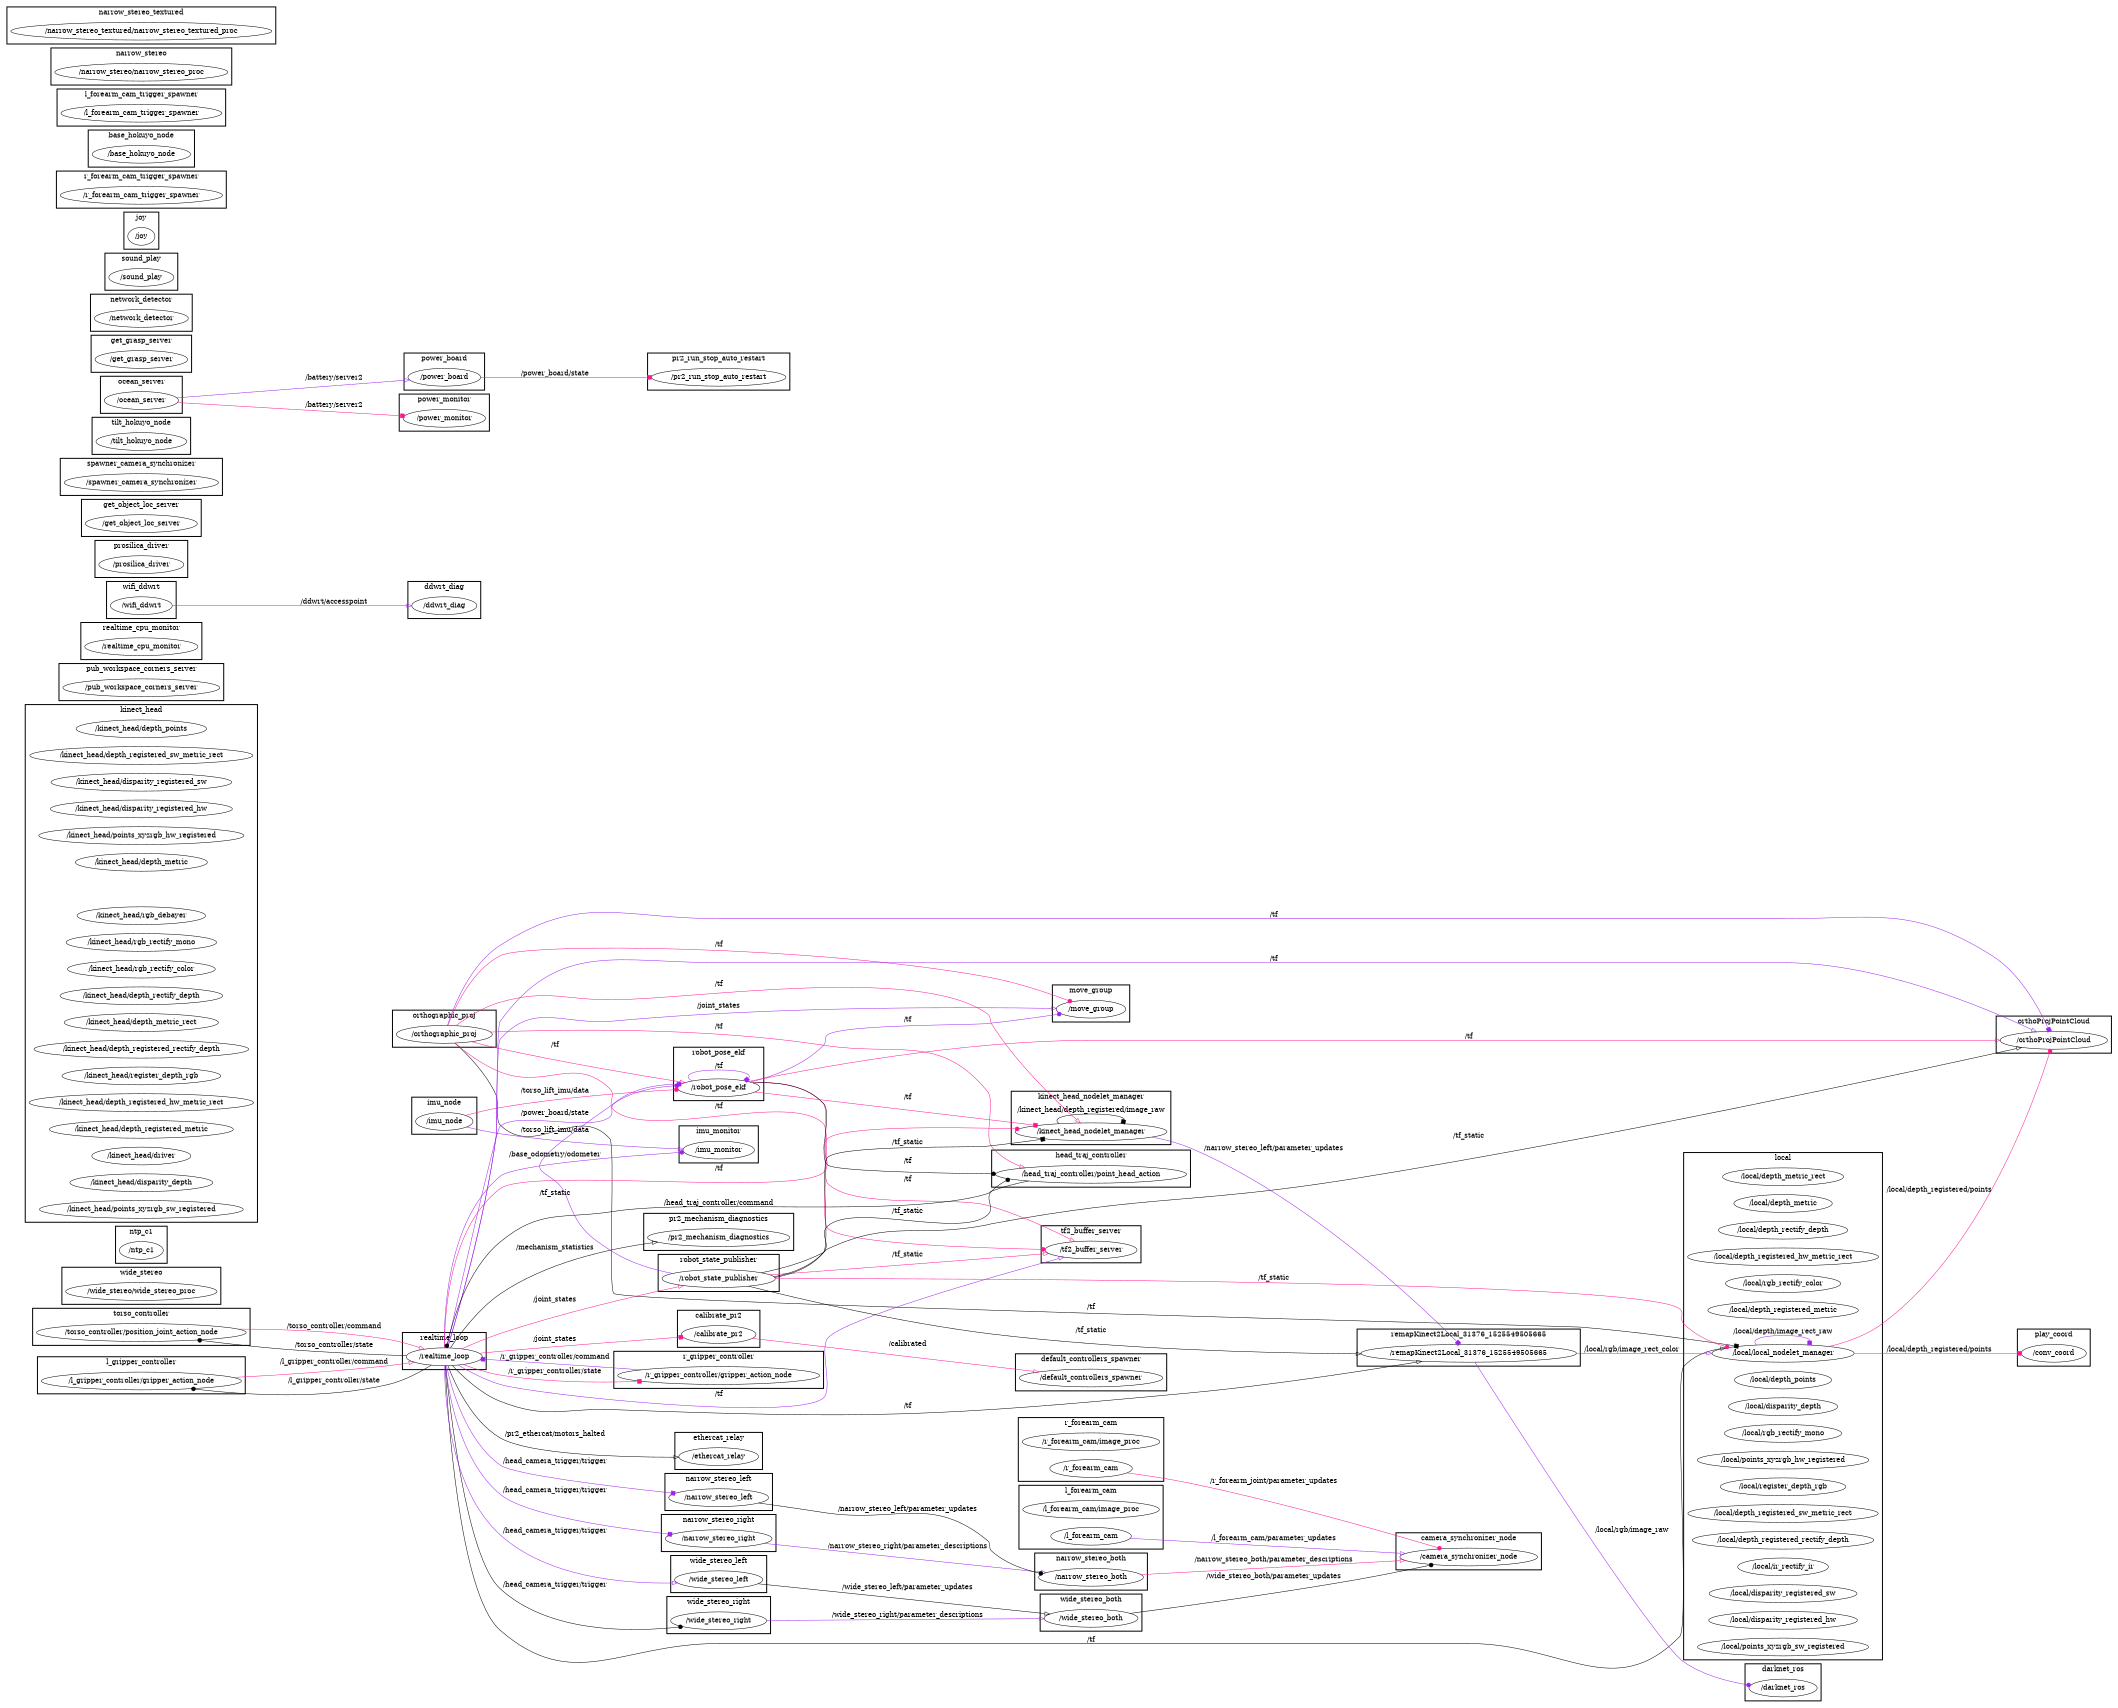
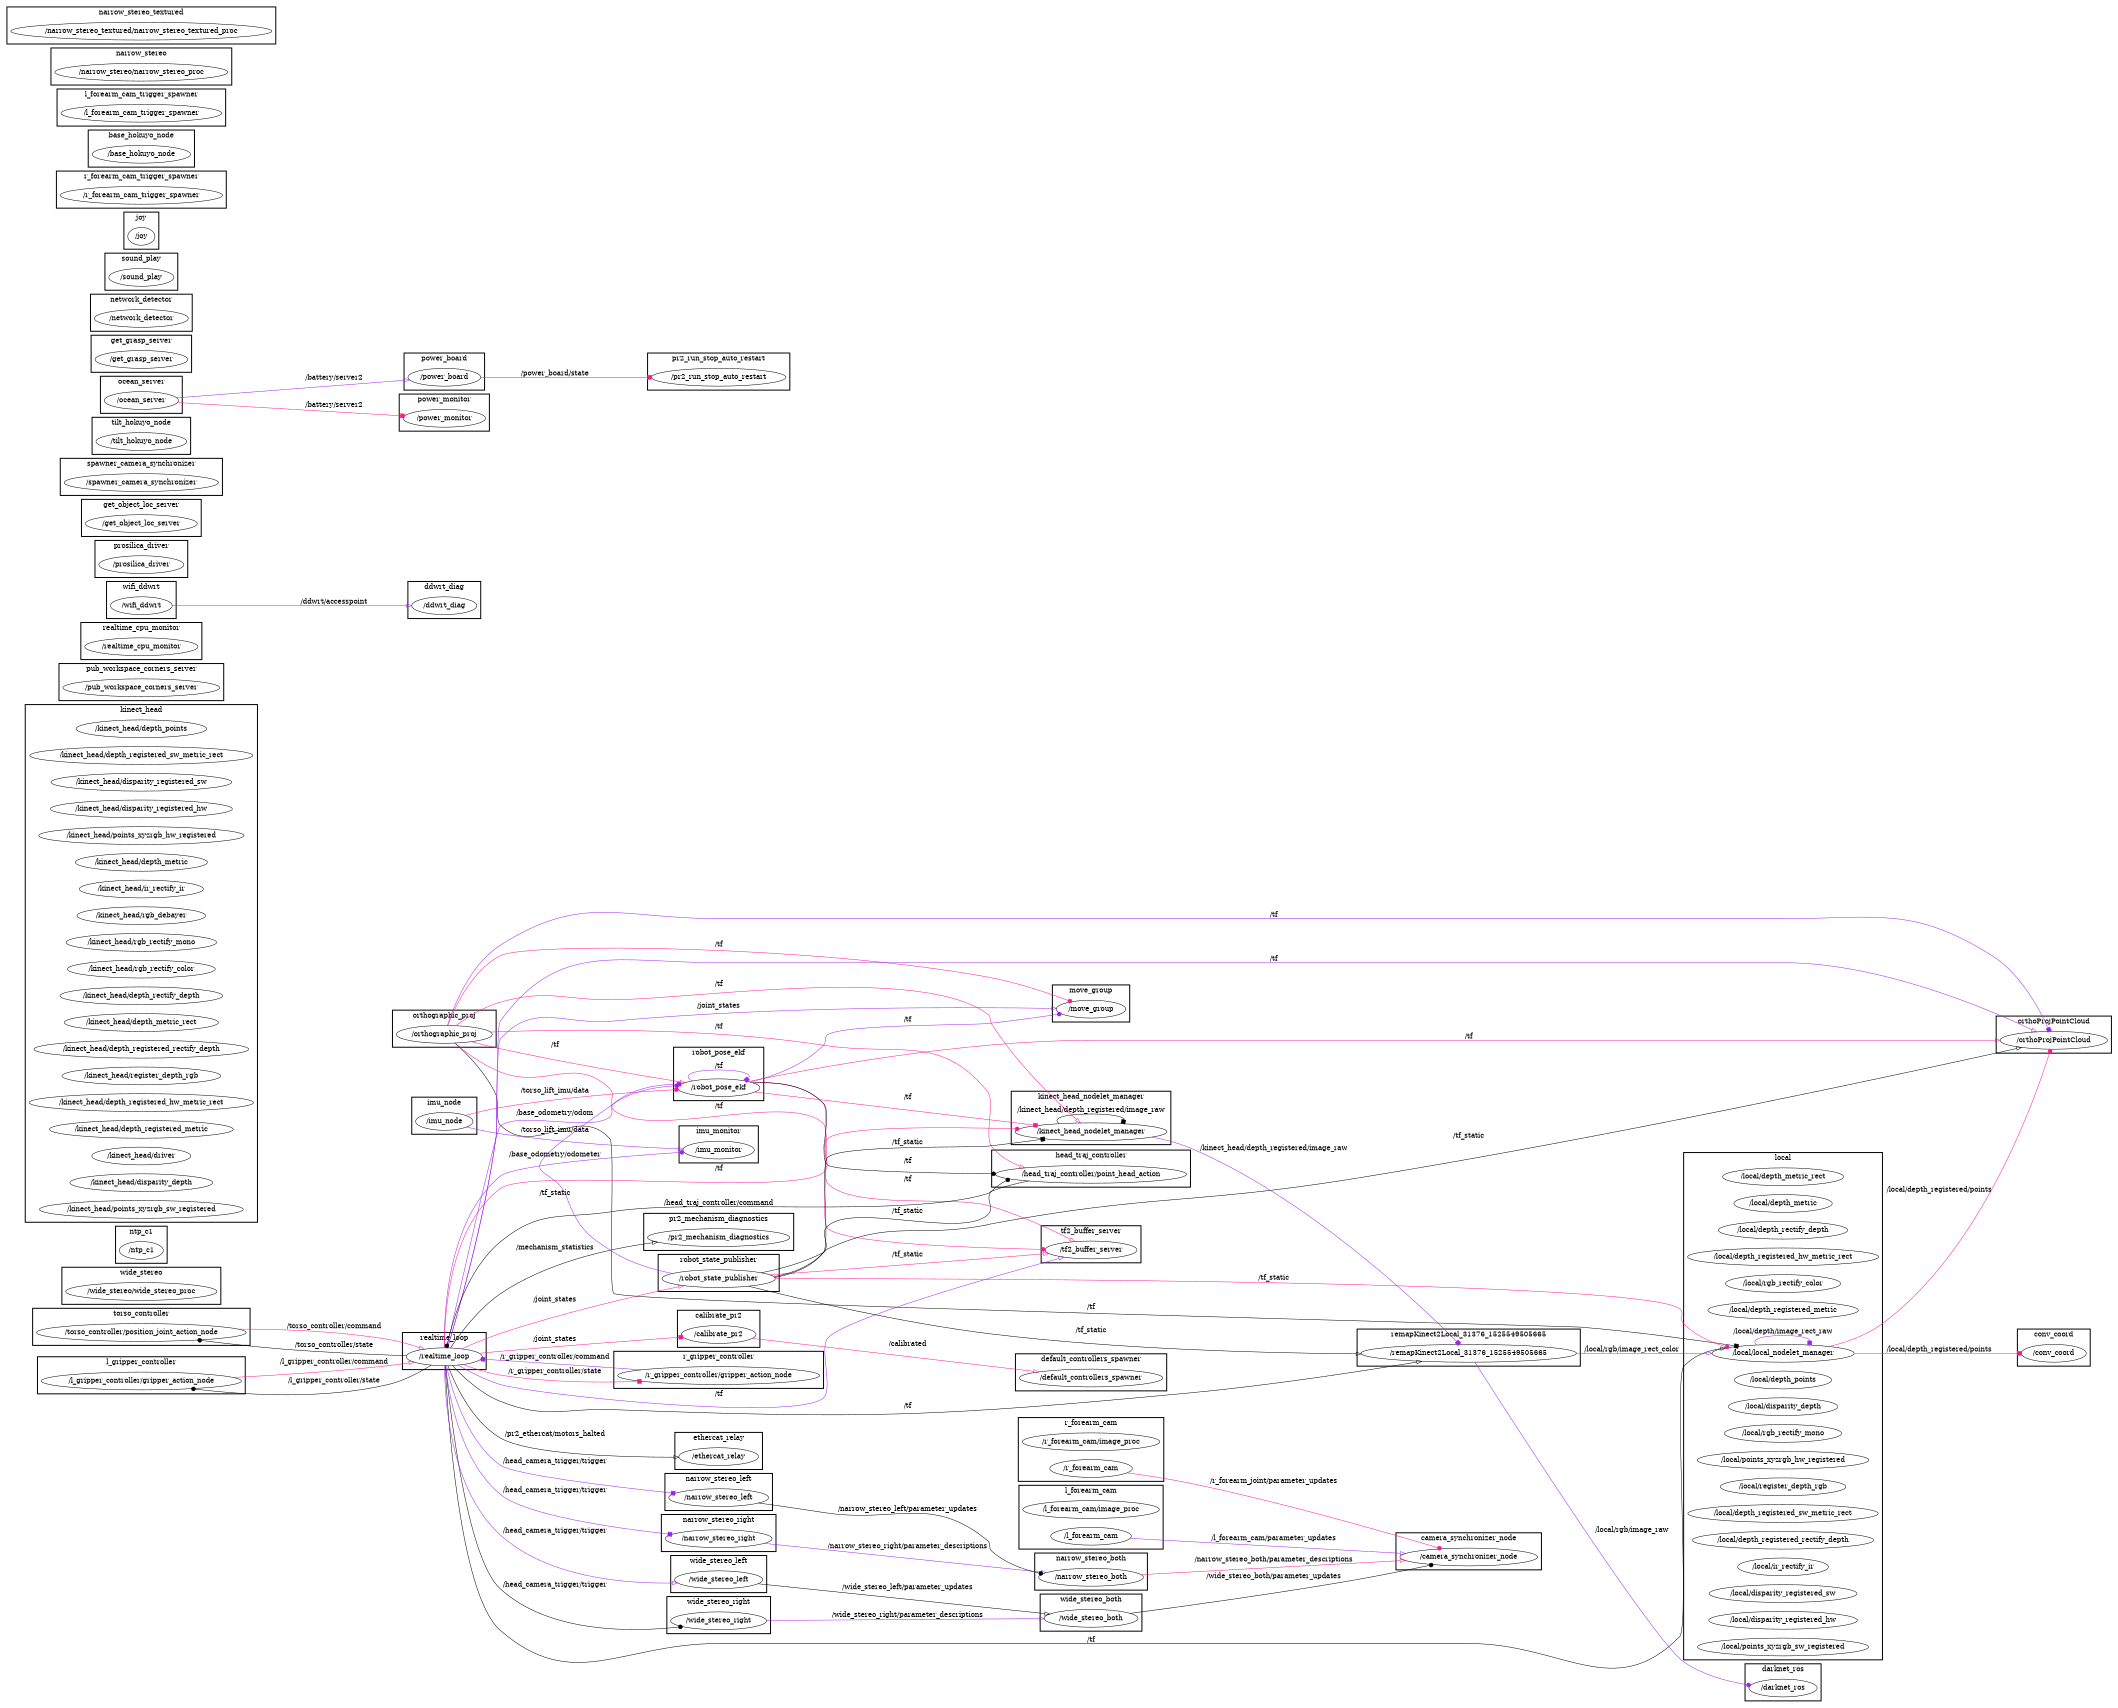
node "/kinect_head/ir_rectify_ir": added
edge "/realtime_loop" -> "/robot_pose_ekf": label "/power_board/state" -> "/base_odometry/odom"
edge "/kinect_head_nodelet_manager" -> "/remapKinect2Local_31376_1525549505665": label "/narrow_stereo_left/parameter_updates" -> "/kinect_head/depth_registered/image_raw"
cluster "play_coord": label "play_coord" -> "conv_coord"
